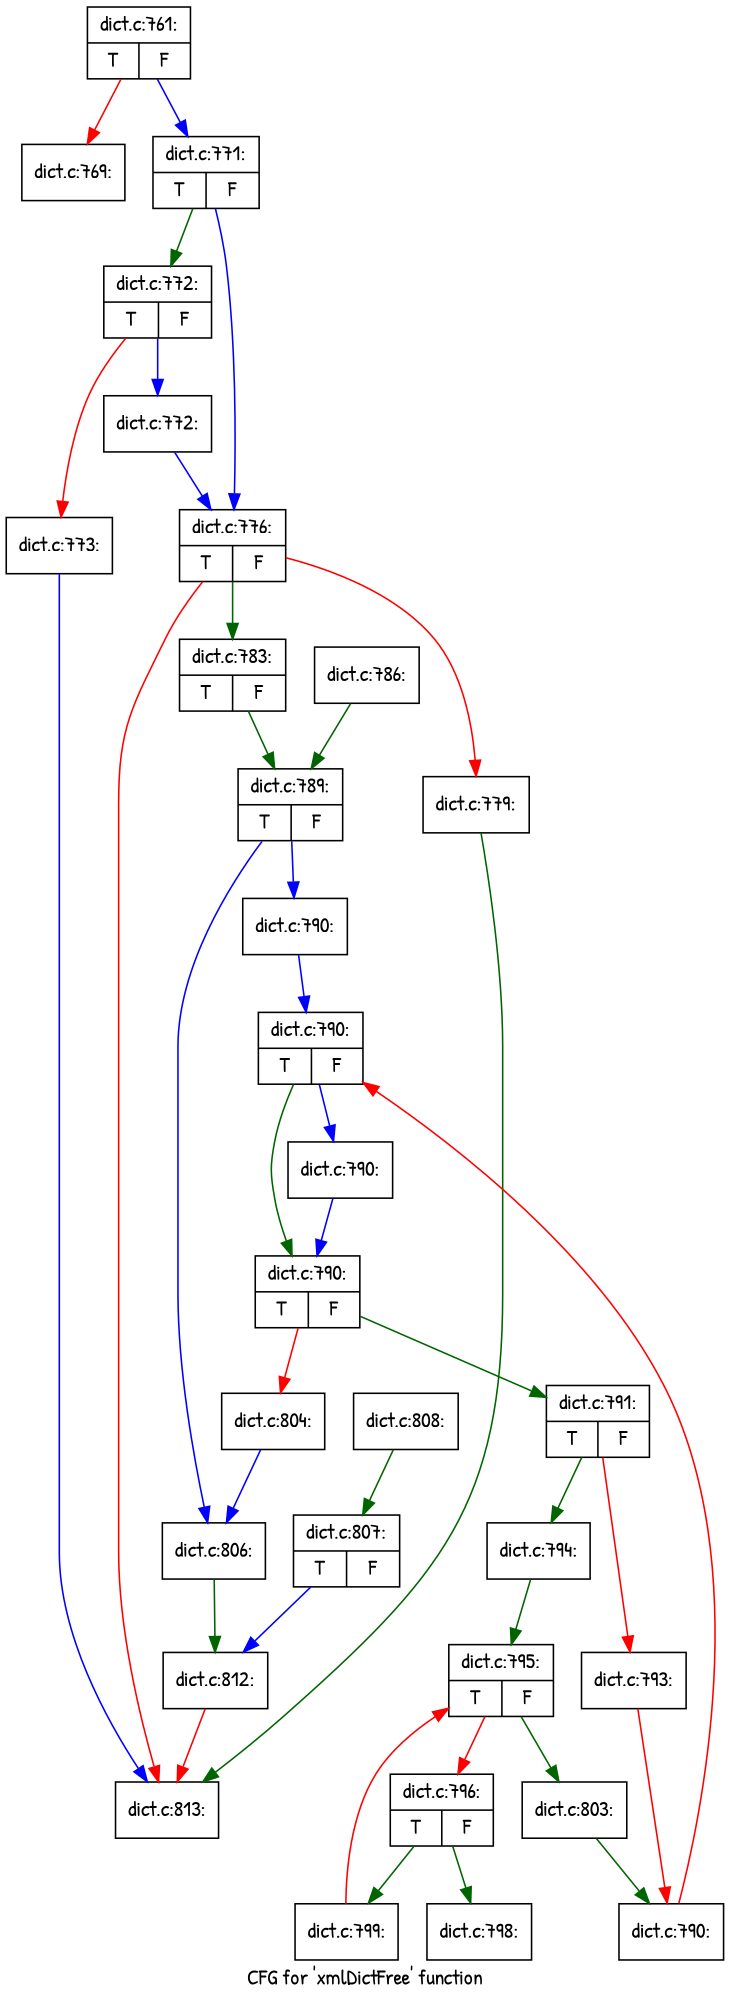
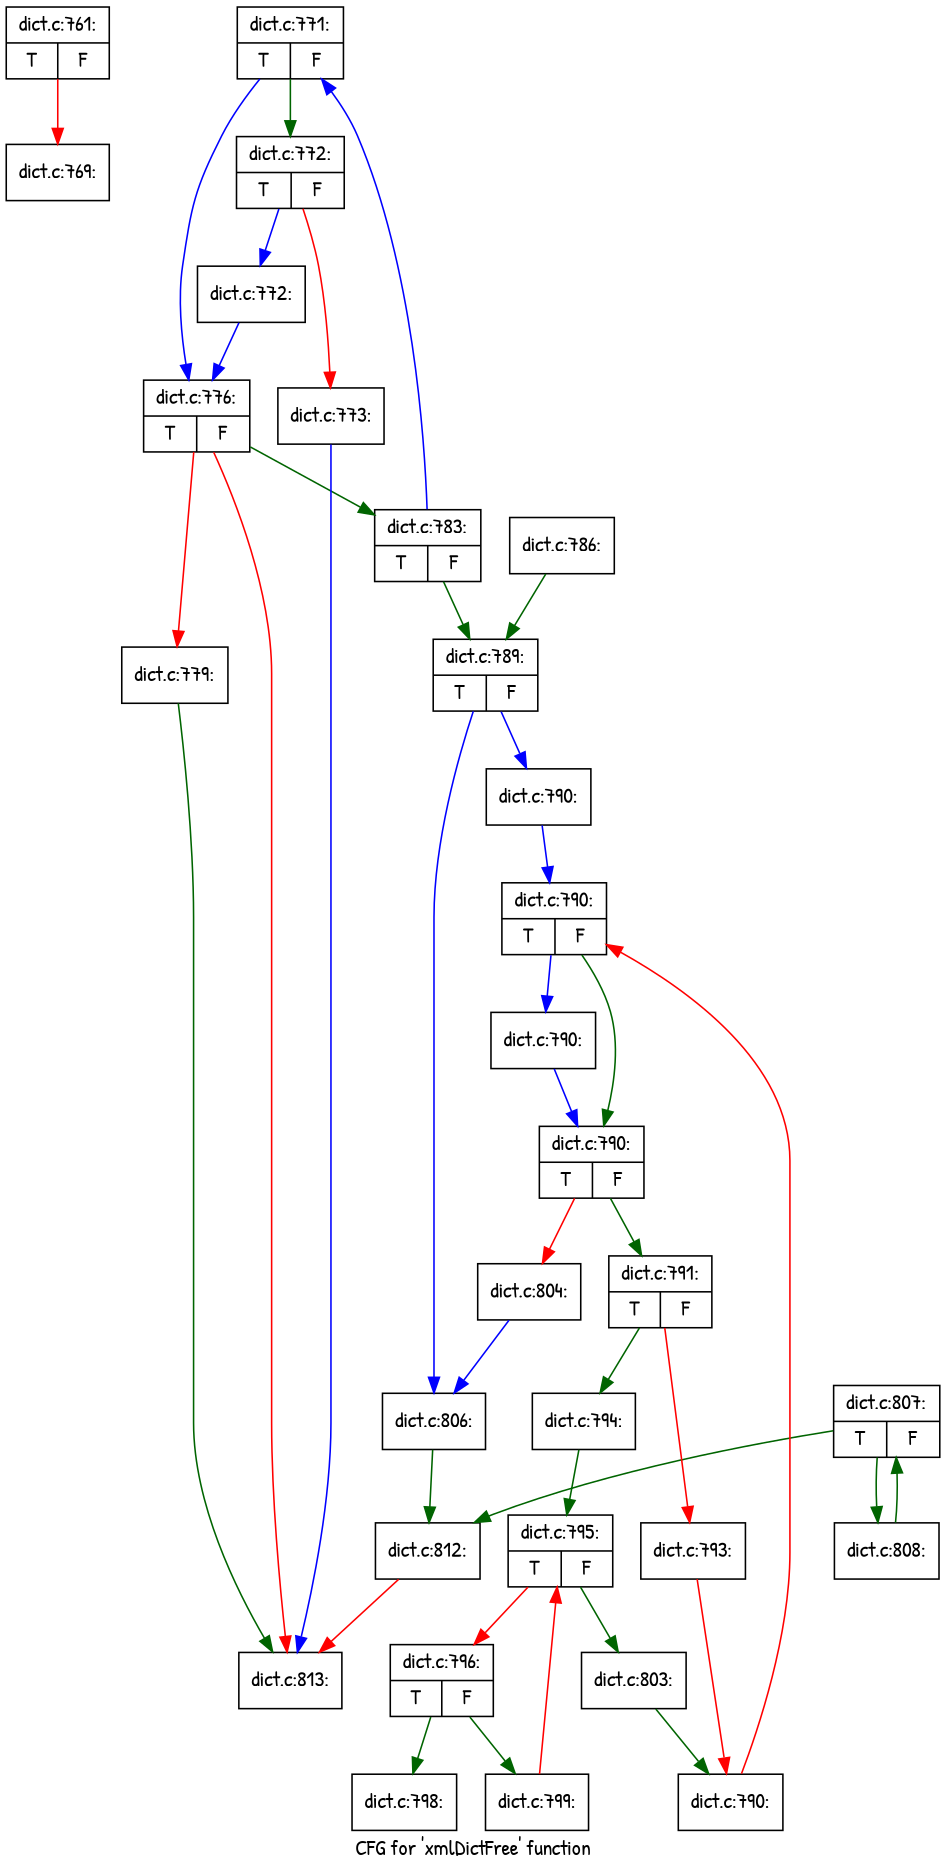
edge "dict.c:761:" -> "dict.c:771:": now "dict.c:783:" -> "dict.c:771:"
edge "dict.c:807:" -> "dict.c:808:": added
edge "dict.c:807:" -> "dict.c:812:": color blue -> darkgreen
